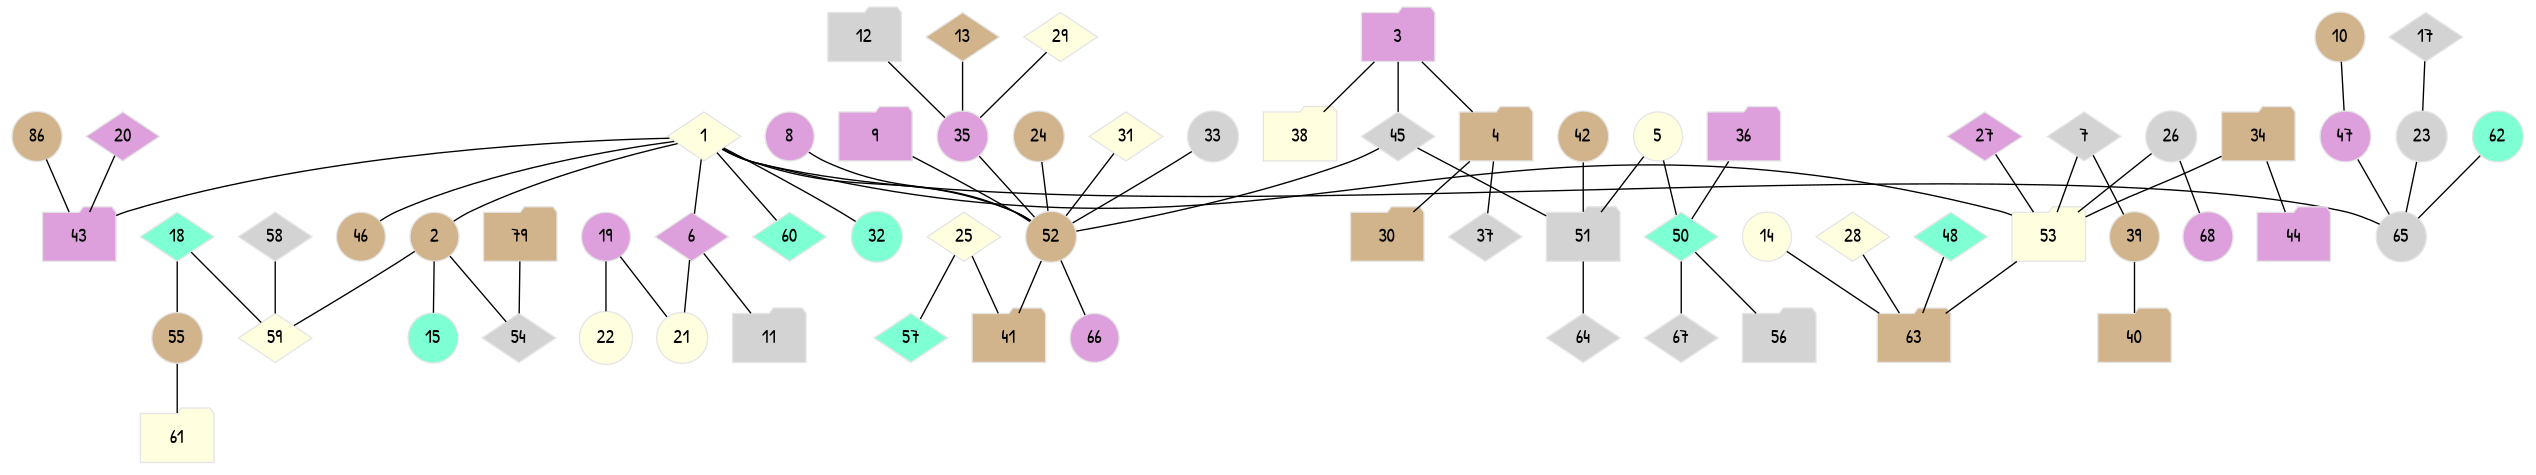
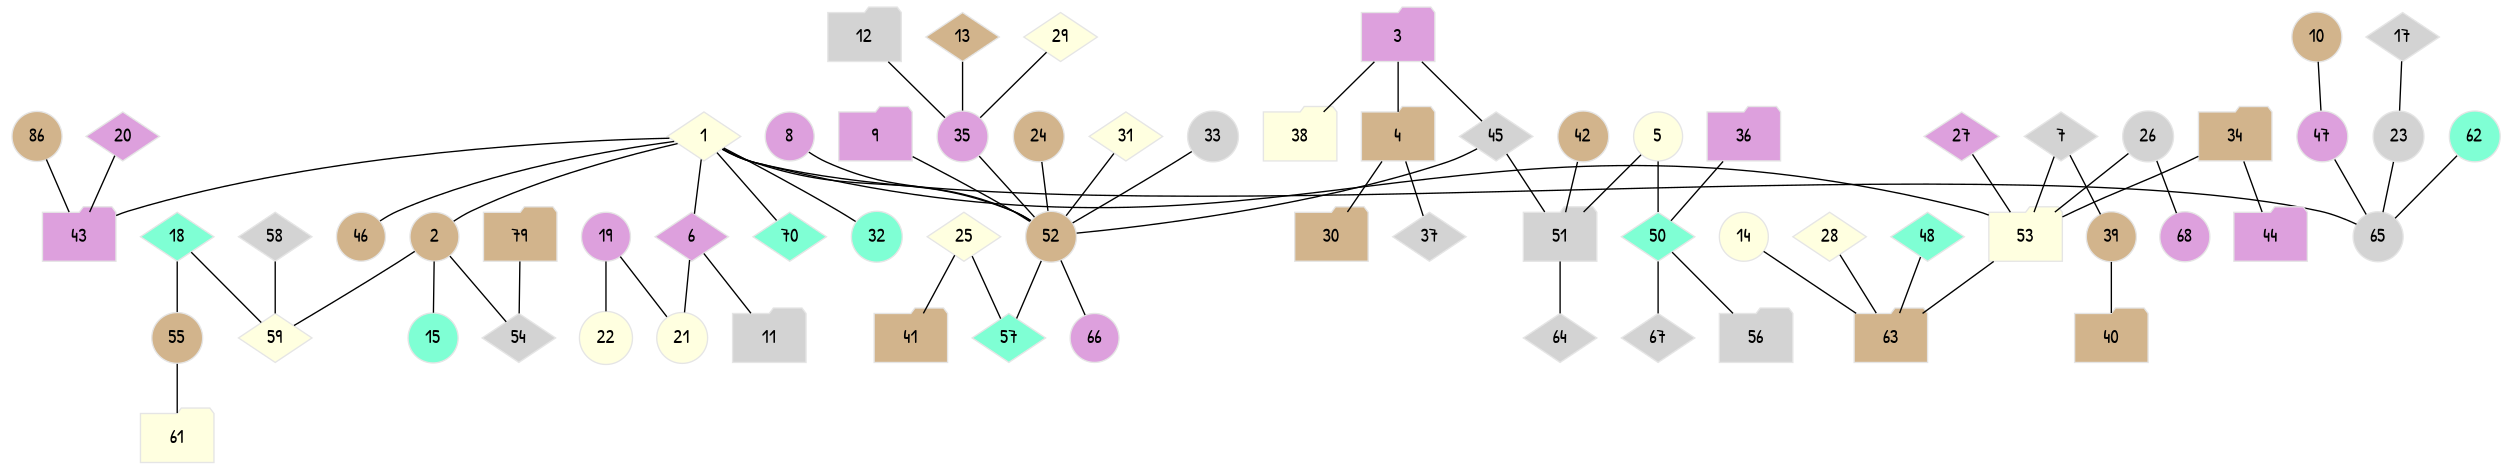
node "60": label "60" -> "70"
edge "52" -- "41": now "52" -- "57"
